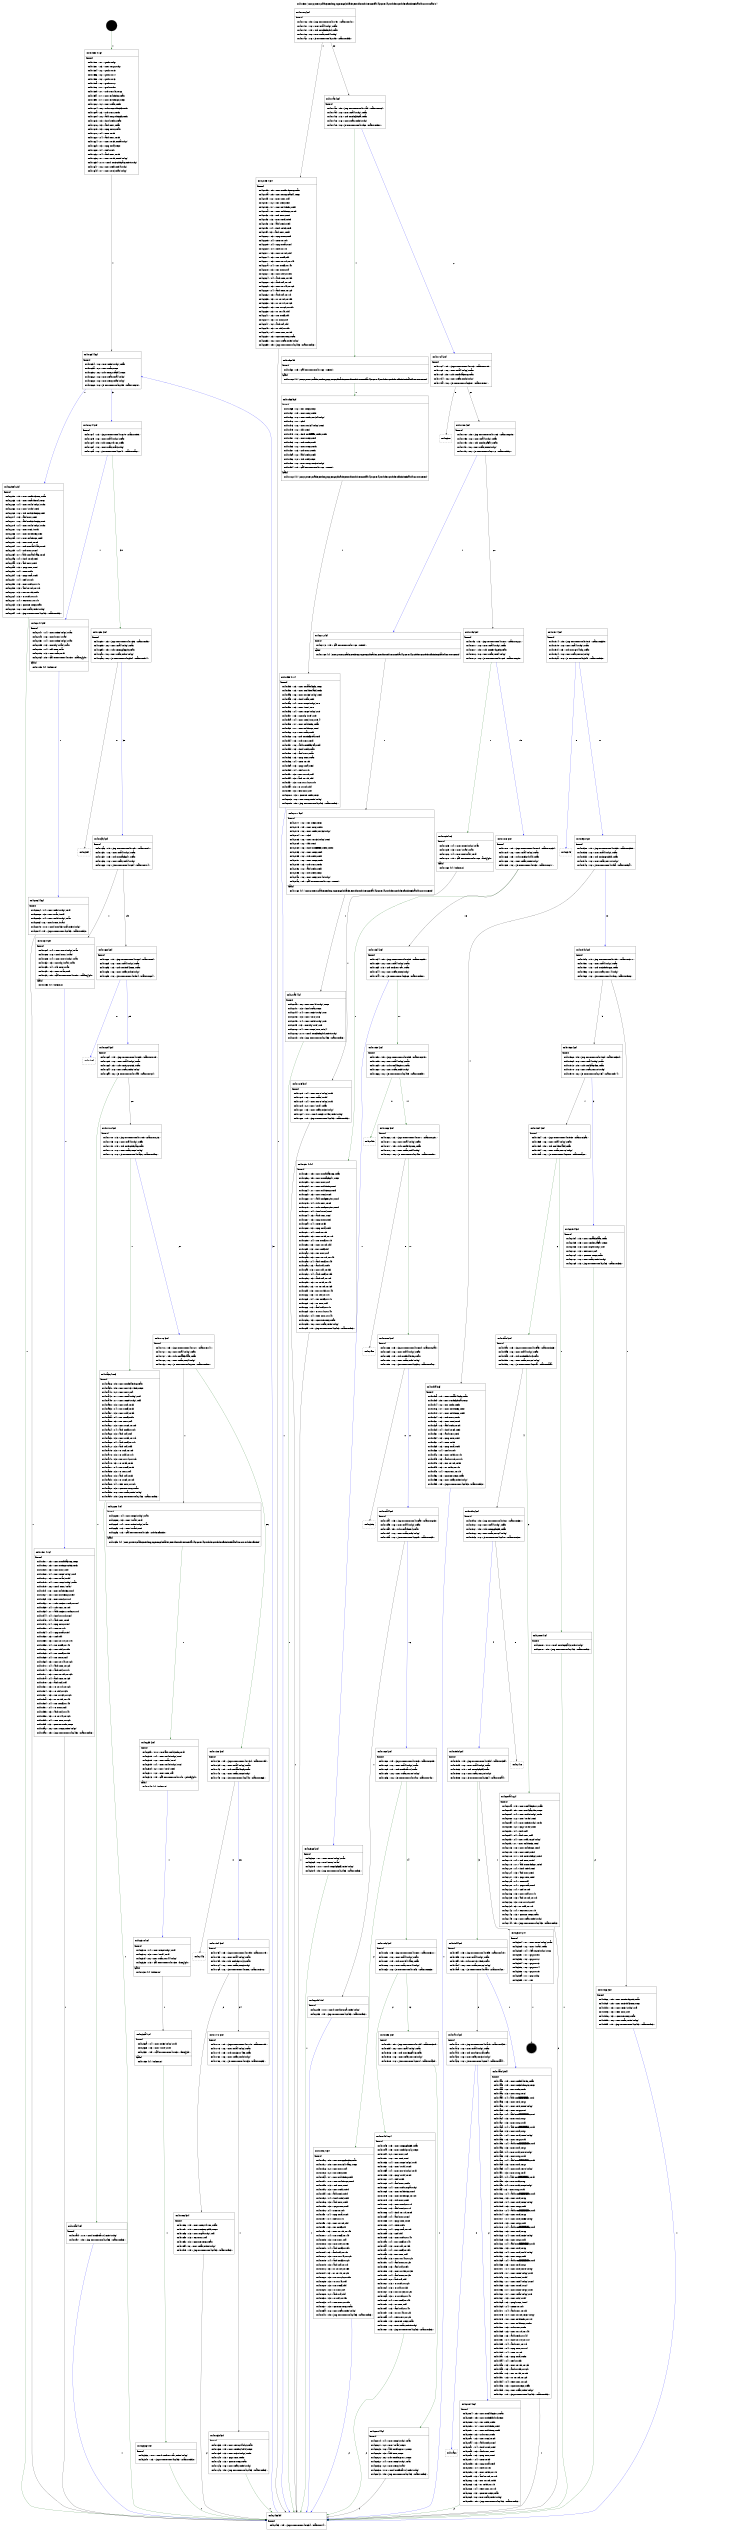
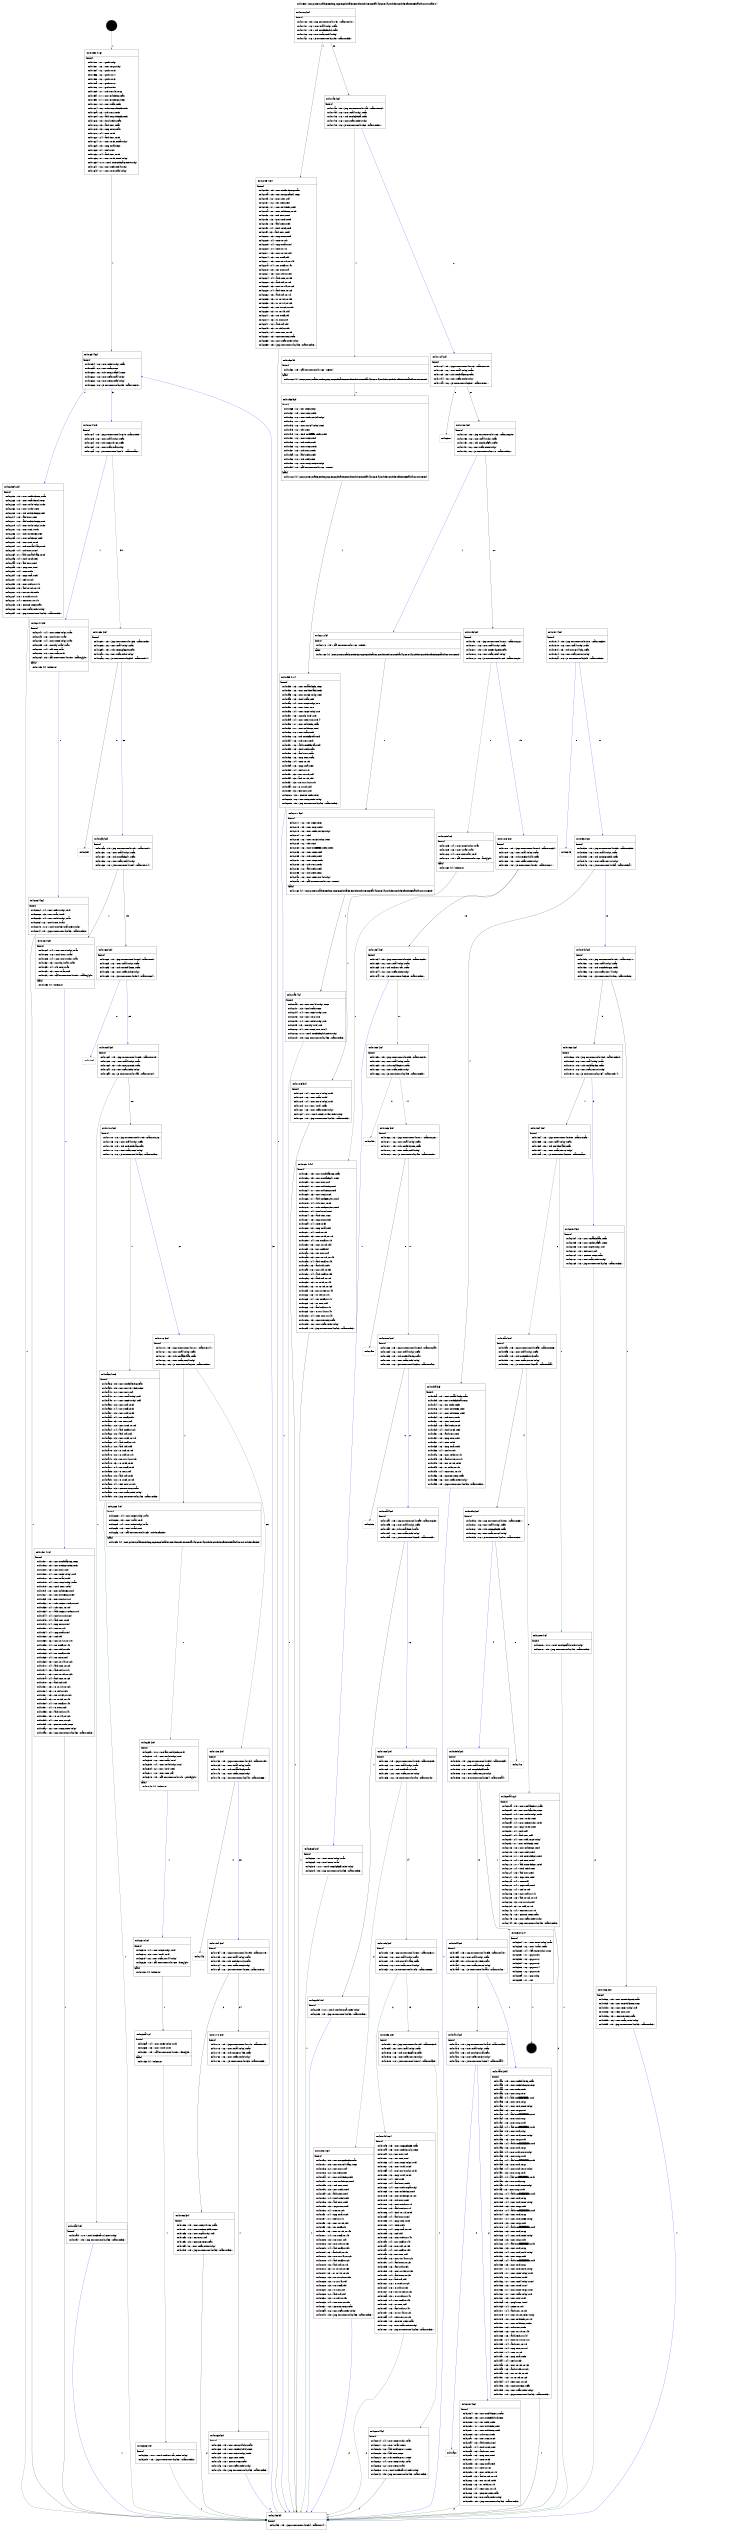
edge "0x401c33 [30]" -> "0x4024e3 [5]": color darkgreen -> blue
